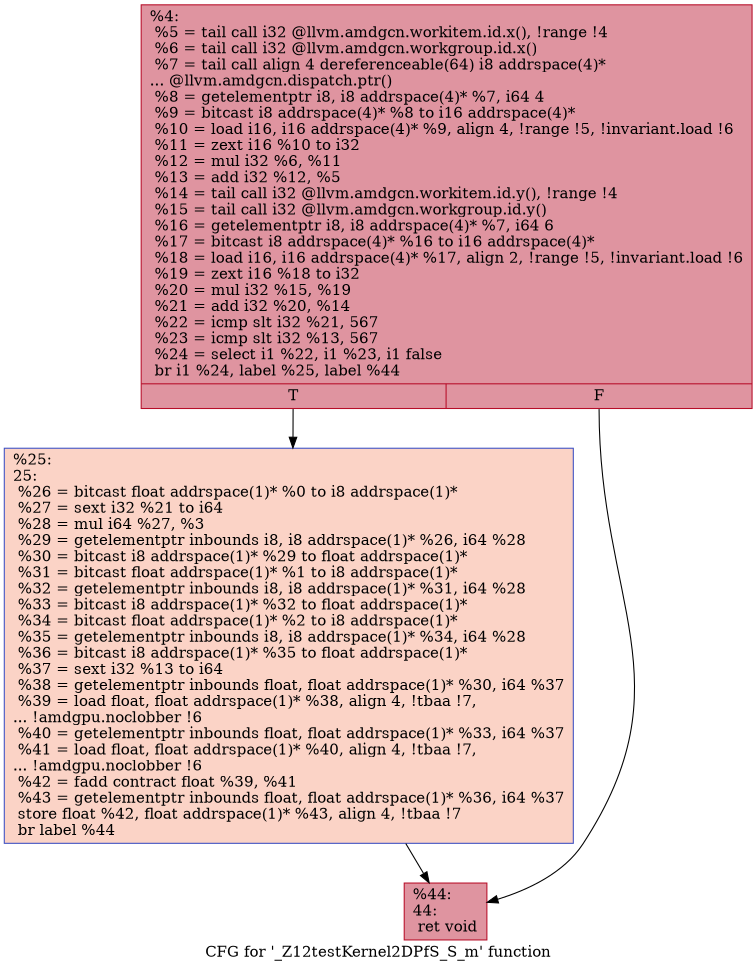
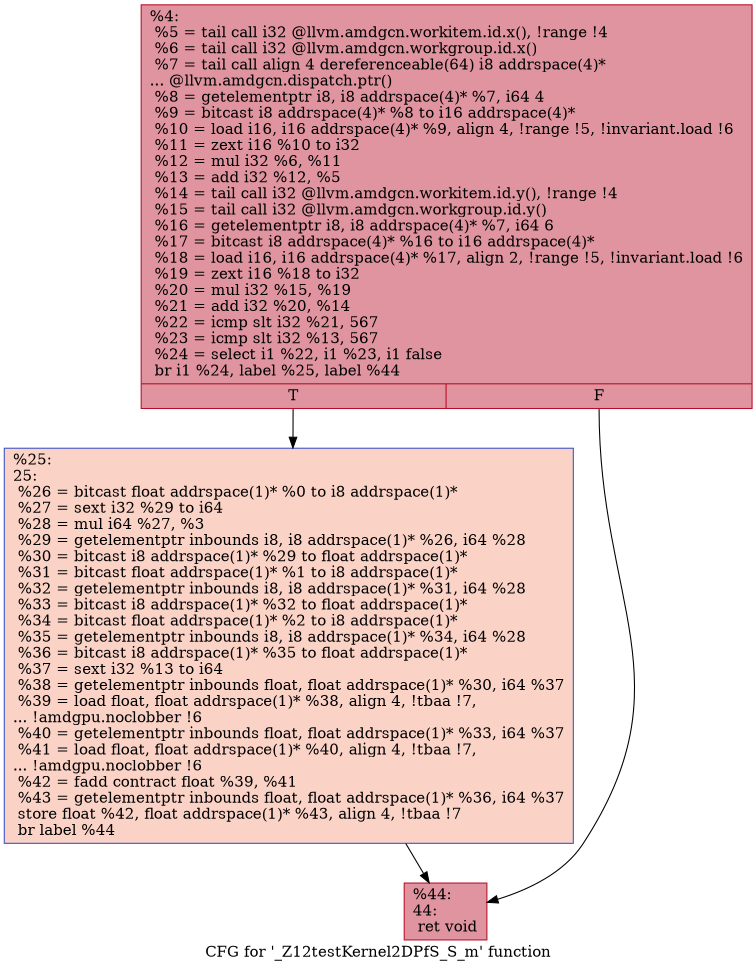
node "%25:": text "%27 = sext i32 %21 to i64" -> "%27 = sext i32 %29 to i64"
